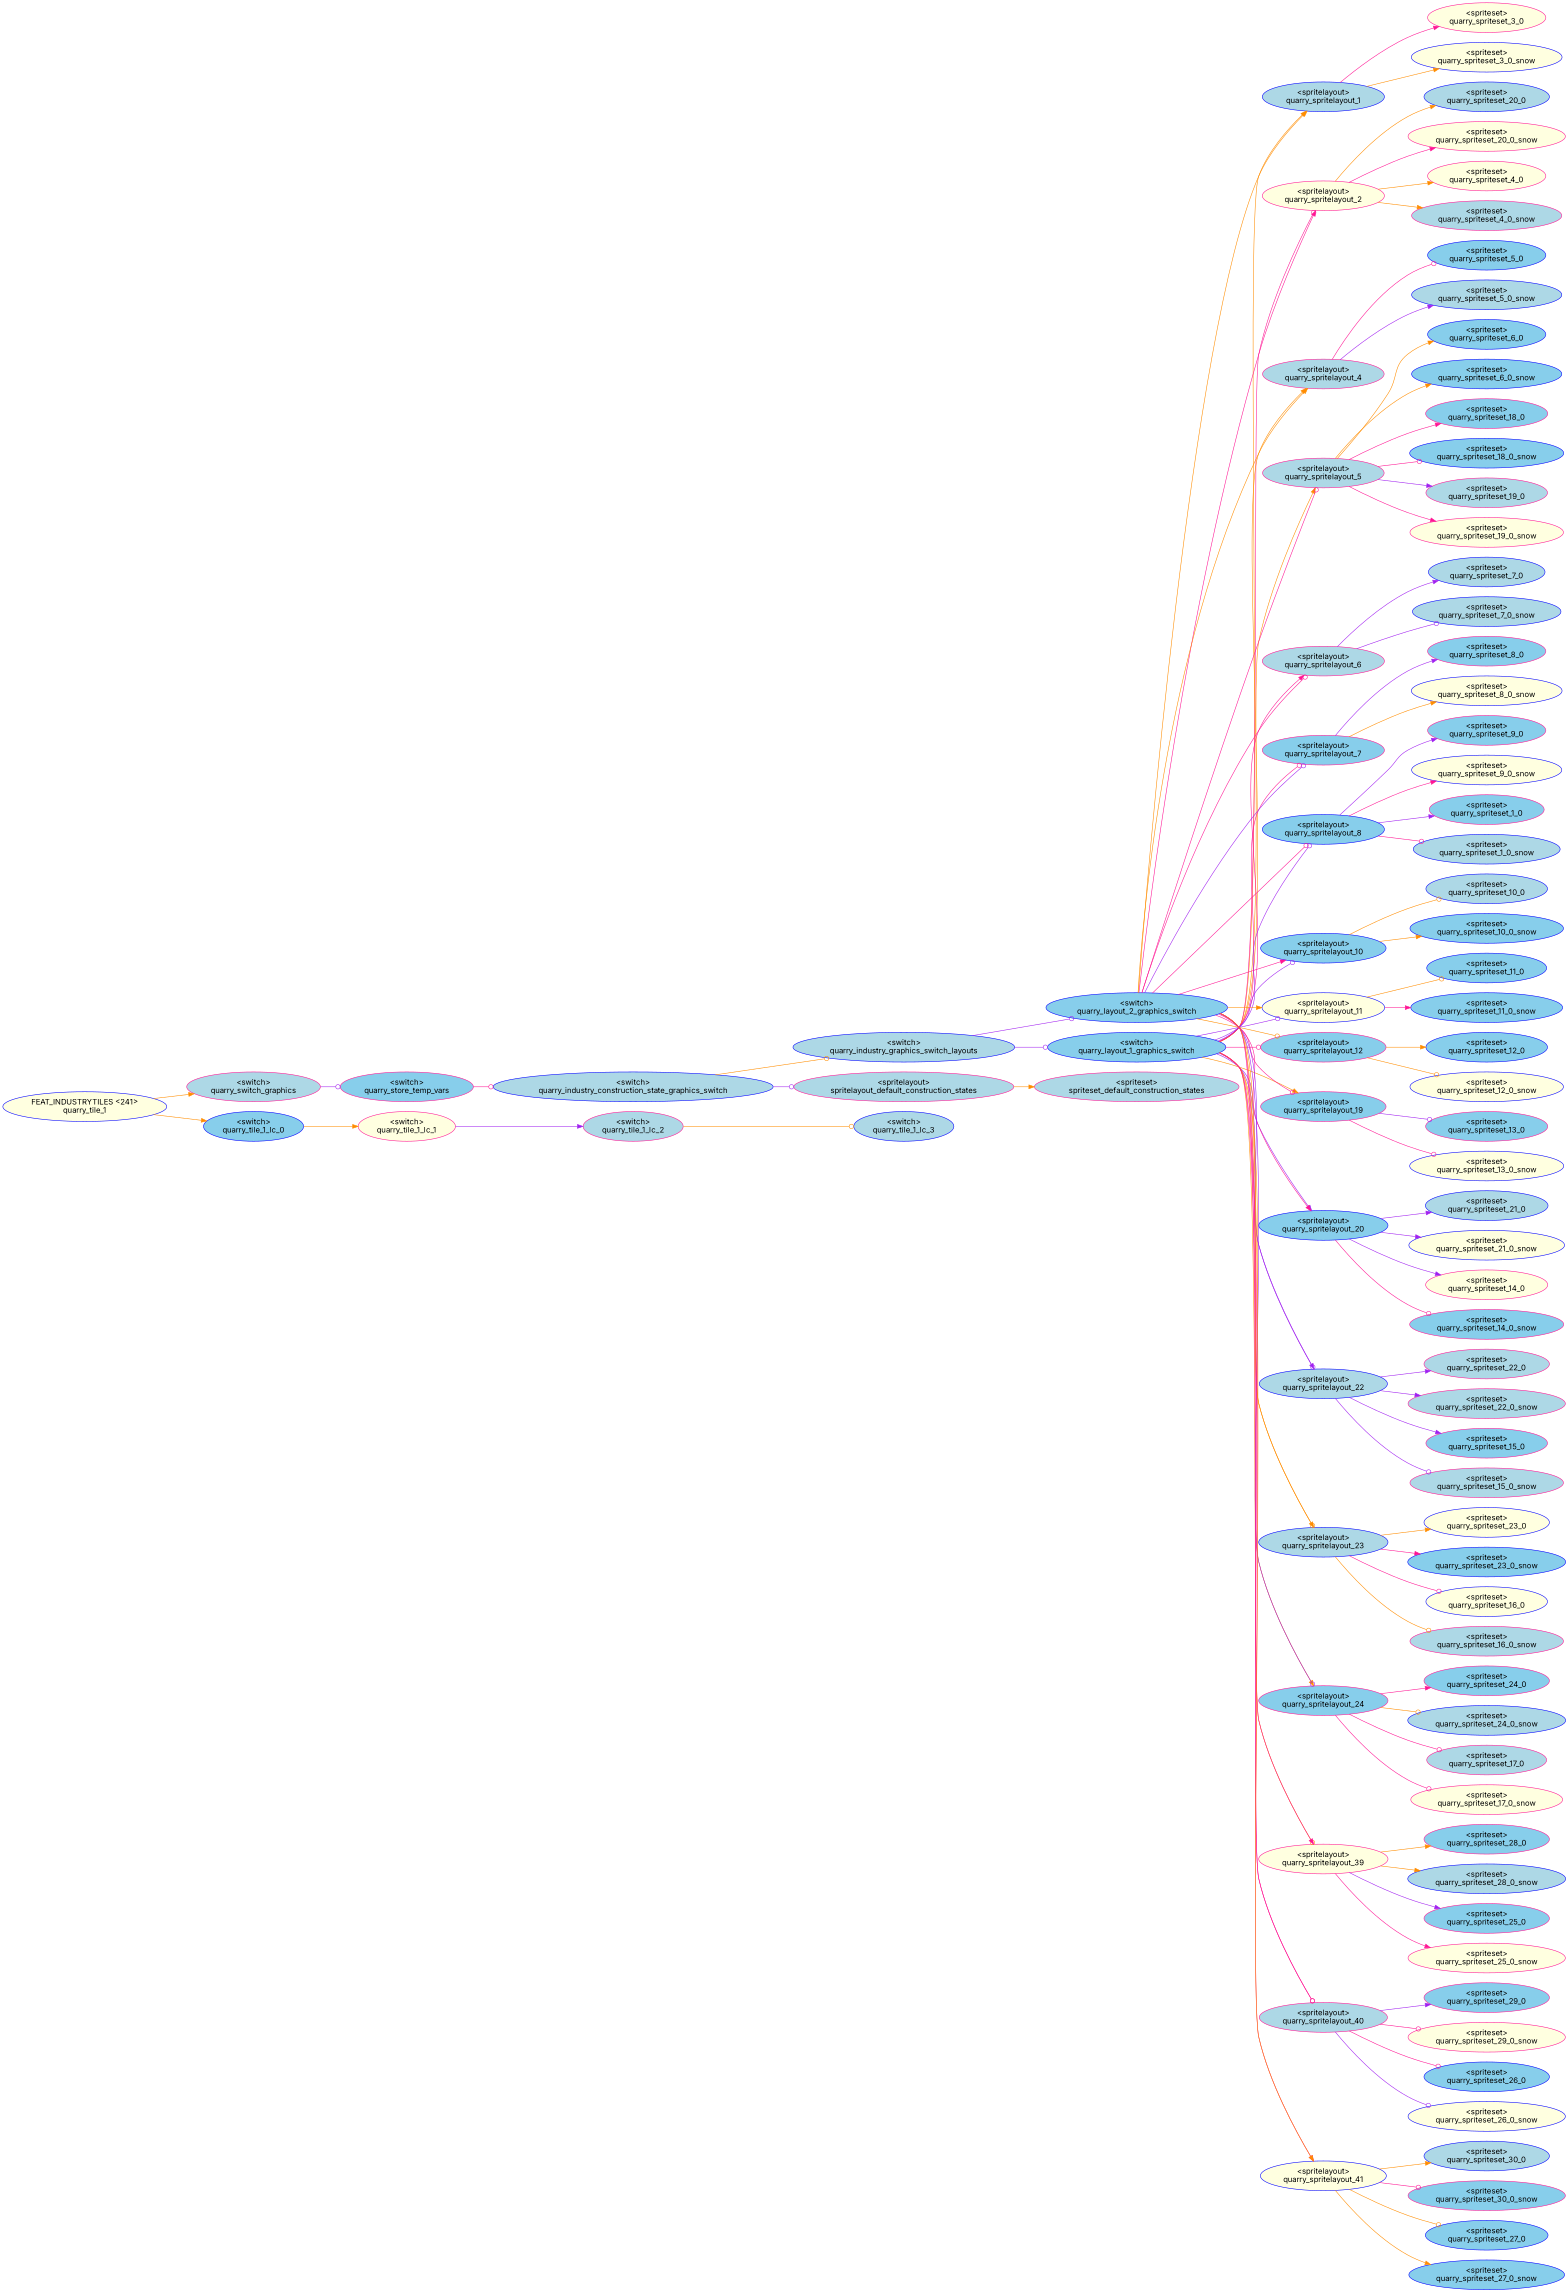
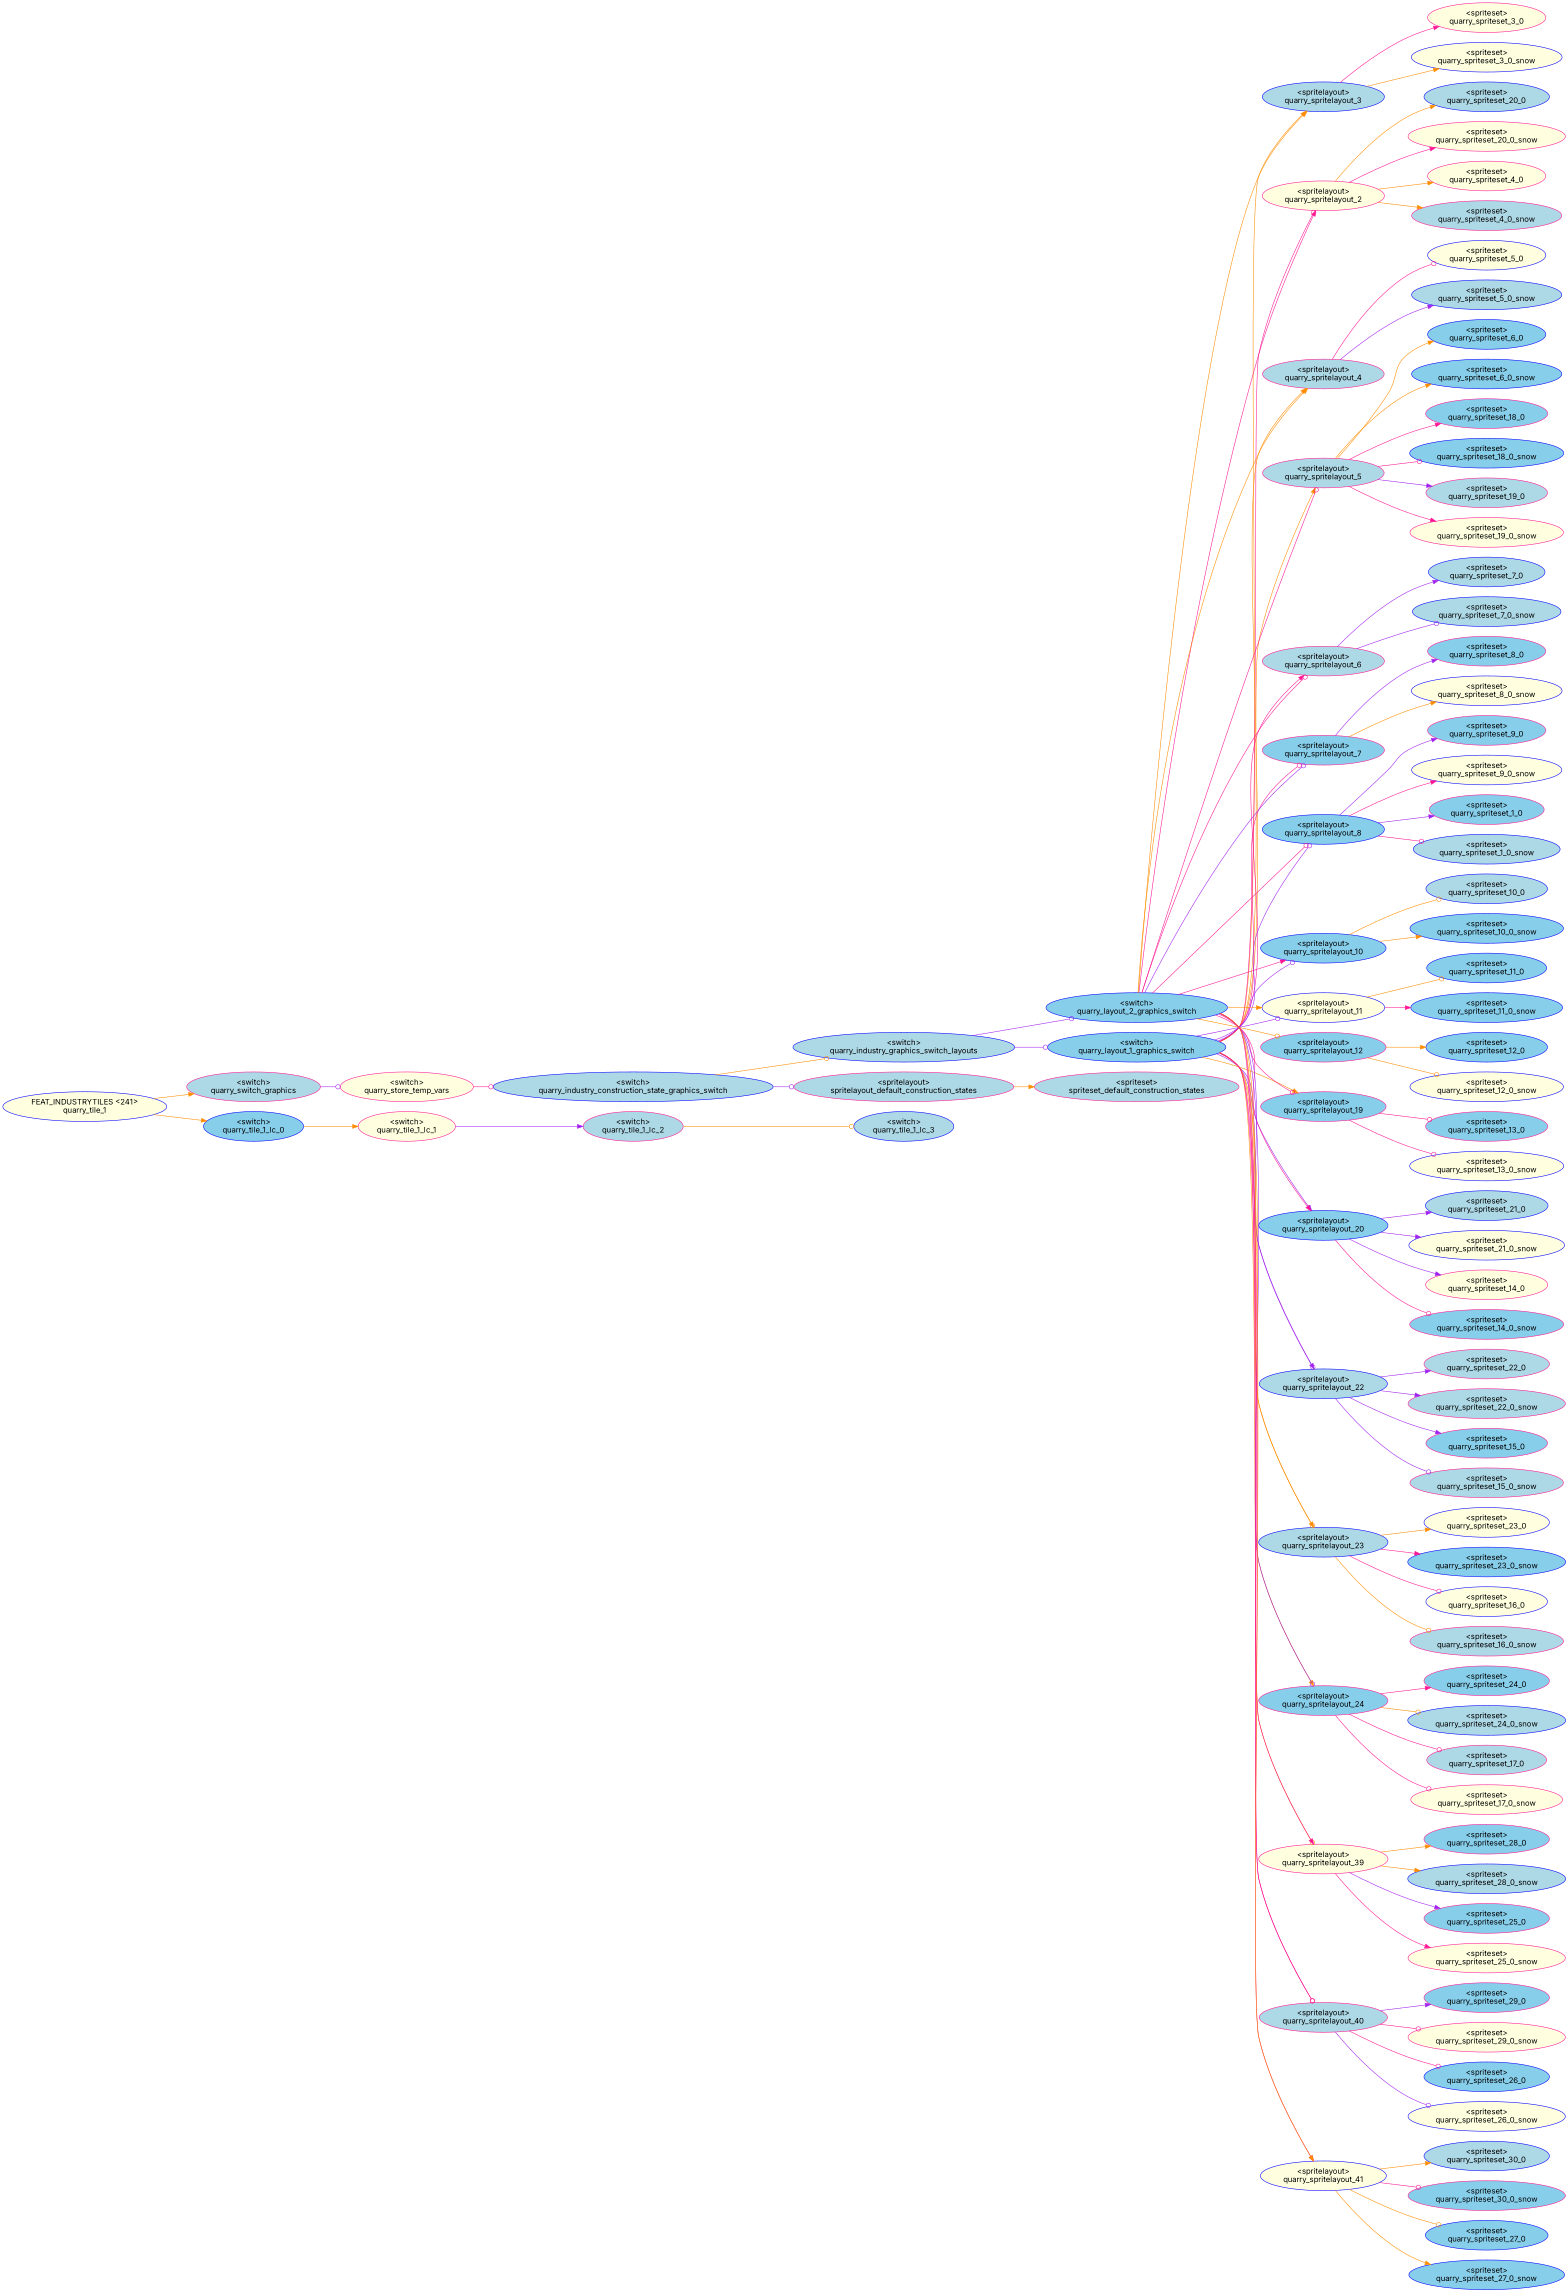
node "<spritelayout> quarry_spritelayout_1": label "<spritelayout> quarry_spritelayout_1" -> "<spritelayout> quarry_spritelayout_3"
node "<spriteset> quarry_spriteset_5_0": fillcolor skyblue -> lightyellow
edge "<switch> quarry_layout_1_graphics_switch" -> "<spritelayout> quarry_spritelayout_12": removed
node "<switch> quarry_store_temp_vars": fillcolor skyblue -> lightyellow
edge "<spritelayout> quarry_spritelayout_19" -> "<spriteset> quarry_spriteset_13_0": color purple -> deeppink
